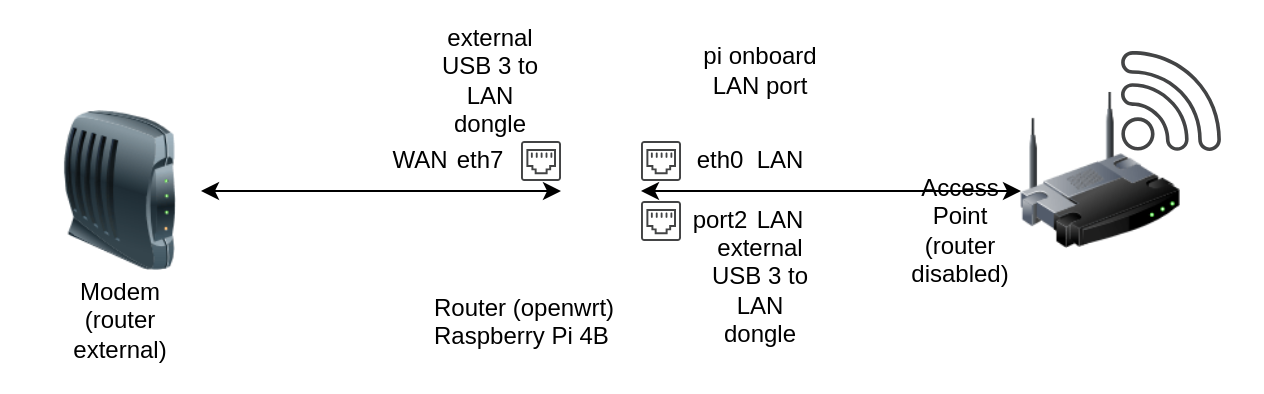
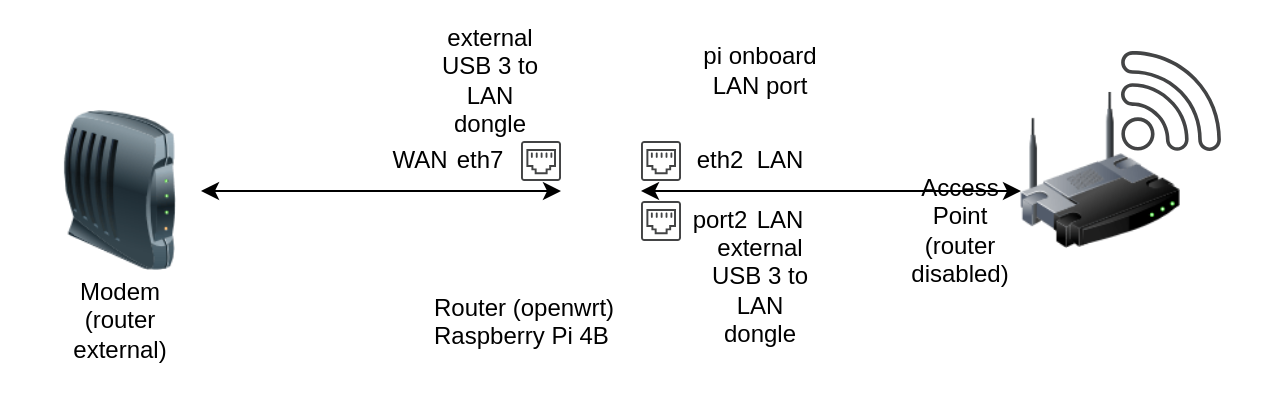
node "eth0": label "eth0" -> "eth2"
